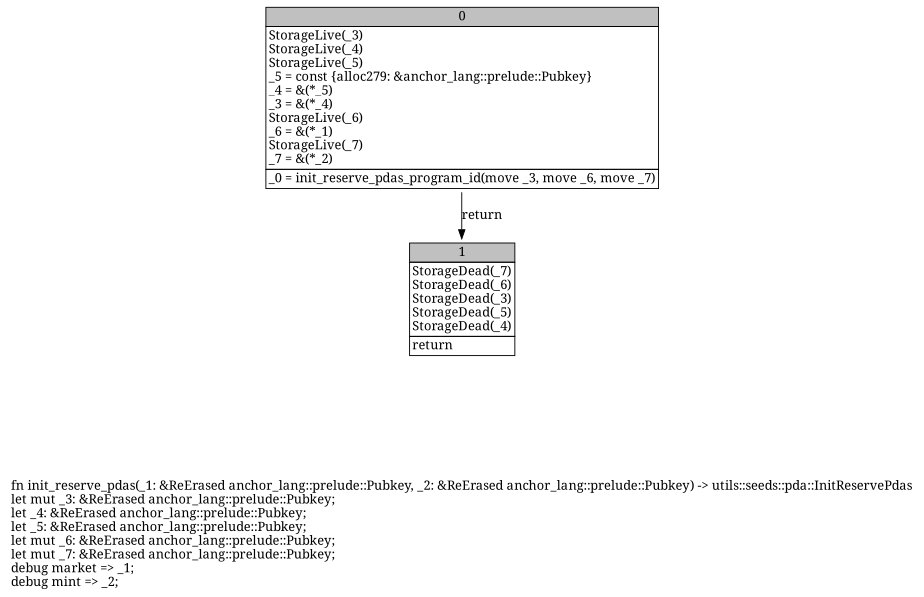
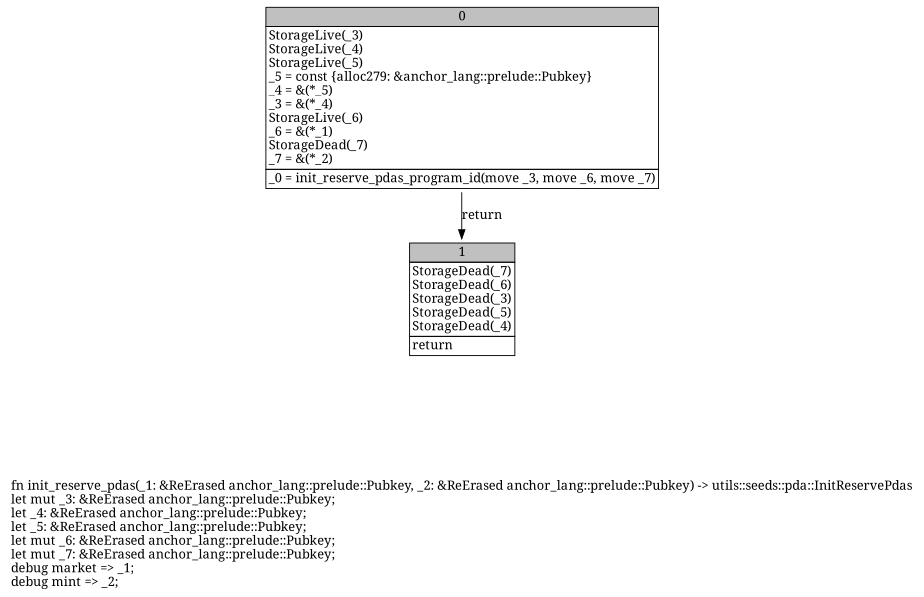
node "0": text "StorageLive(_7)" -> "StorageDead(_7)"
